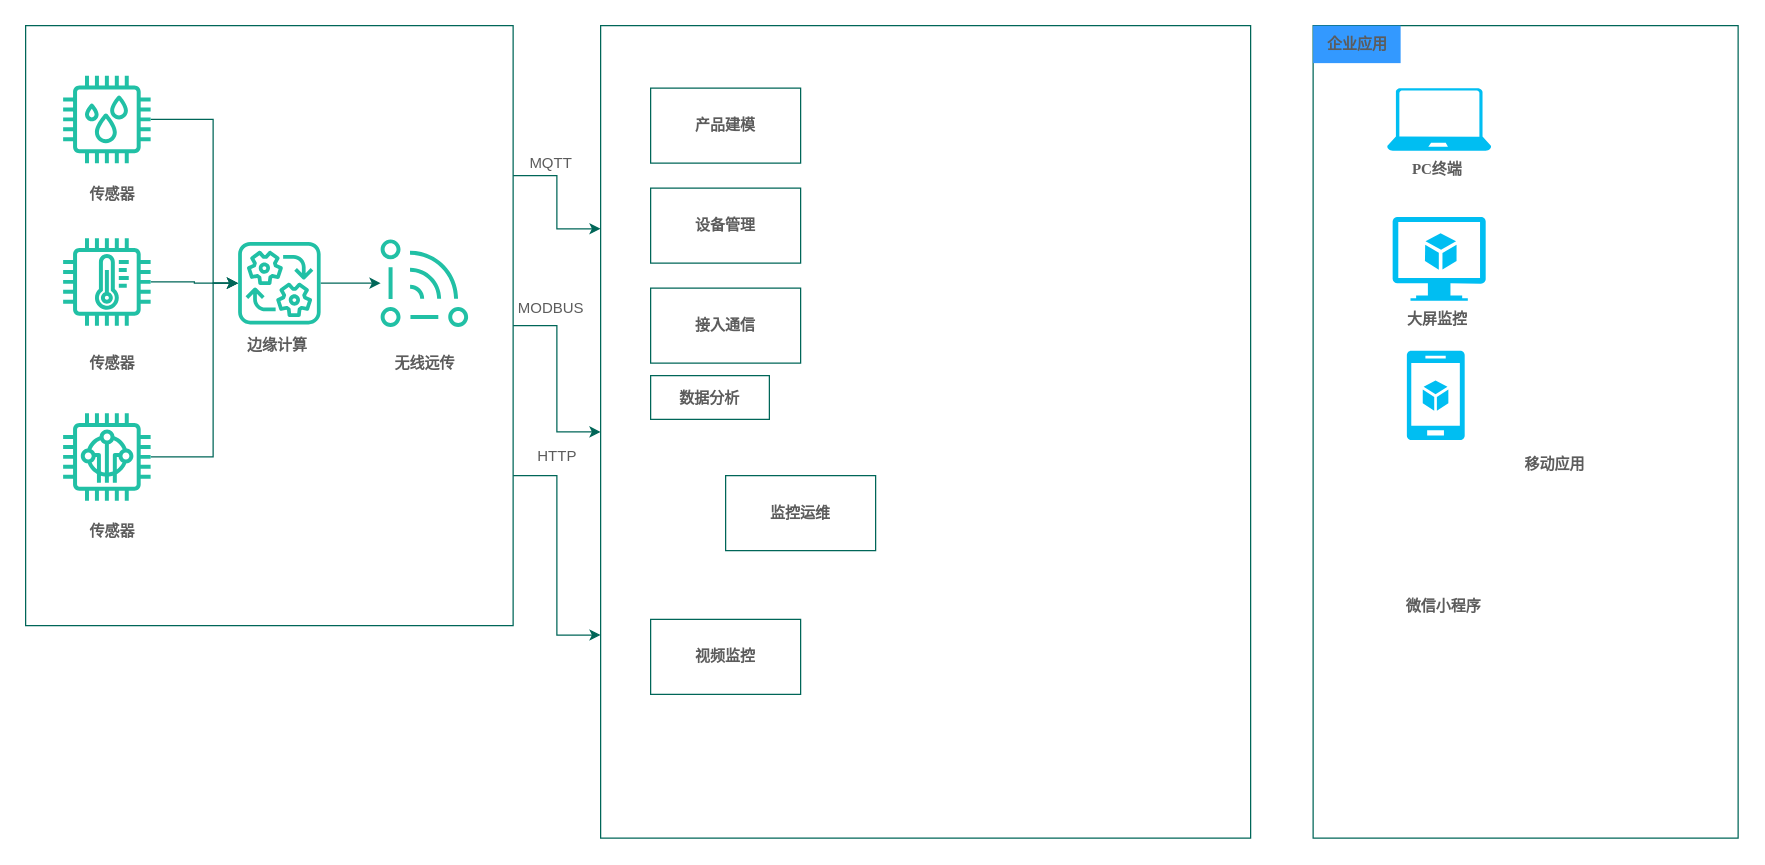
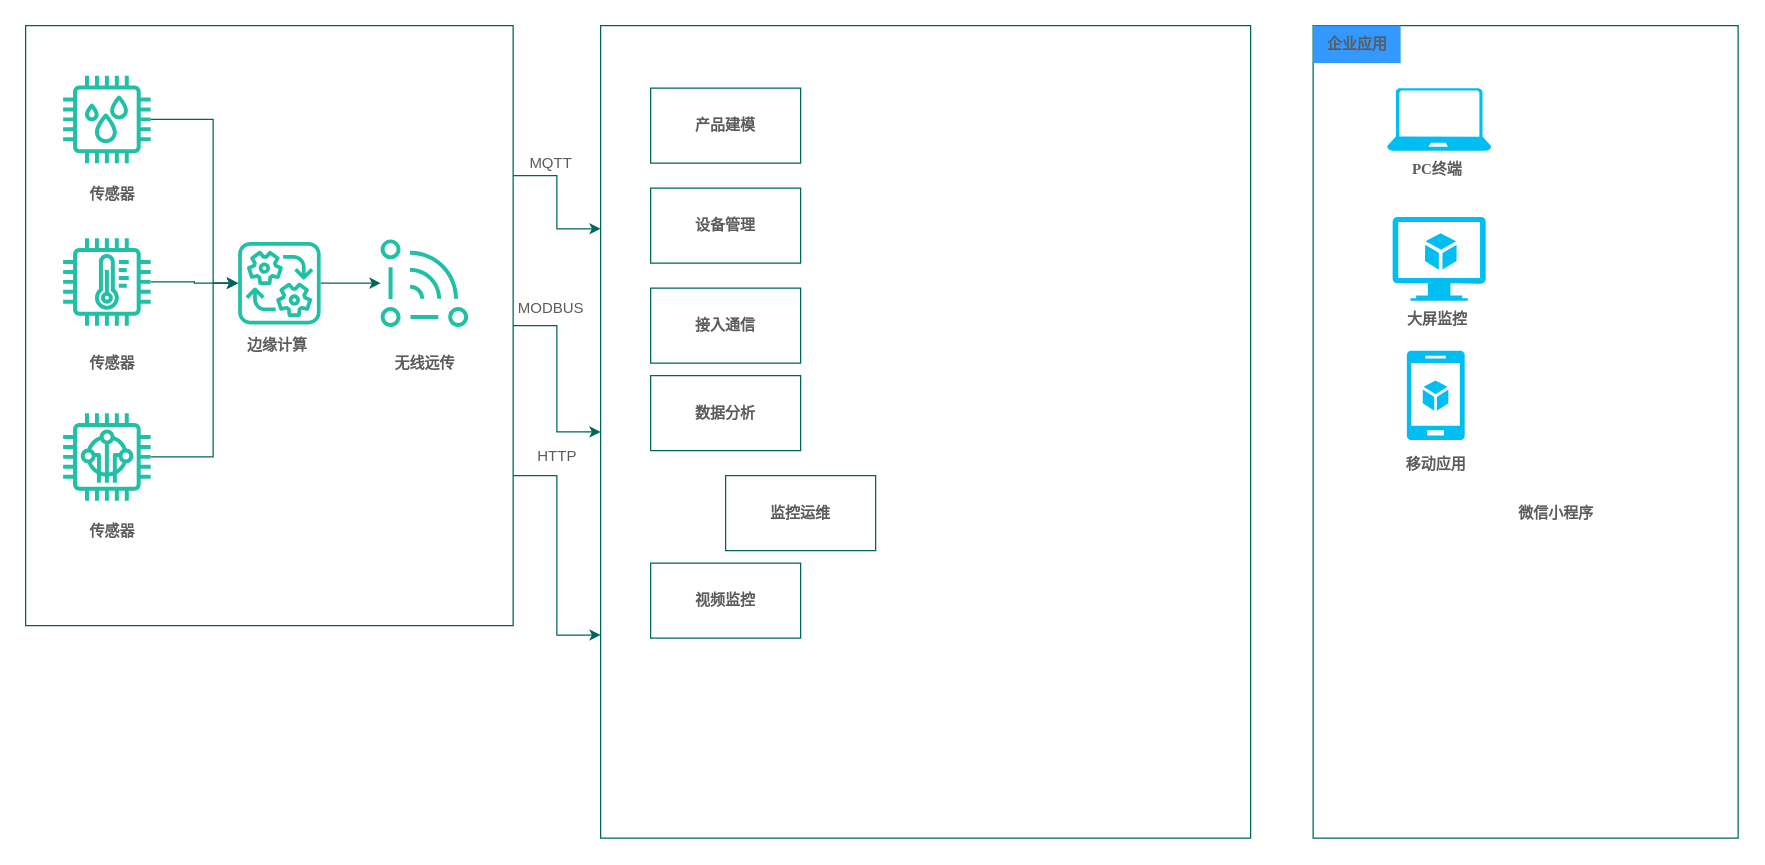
node "数据分析": size 119x44 -> 150x75
node "移动应用": moved (1555, 464) -> (1436, 464)
node "微信小程序": moved (1443, 607) -> (1555, 513)
node "视频监控": moved (726, 657) -> (726, 601)
